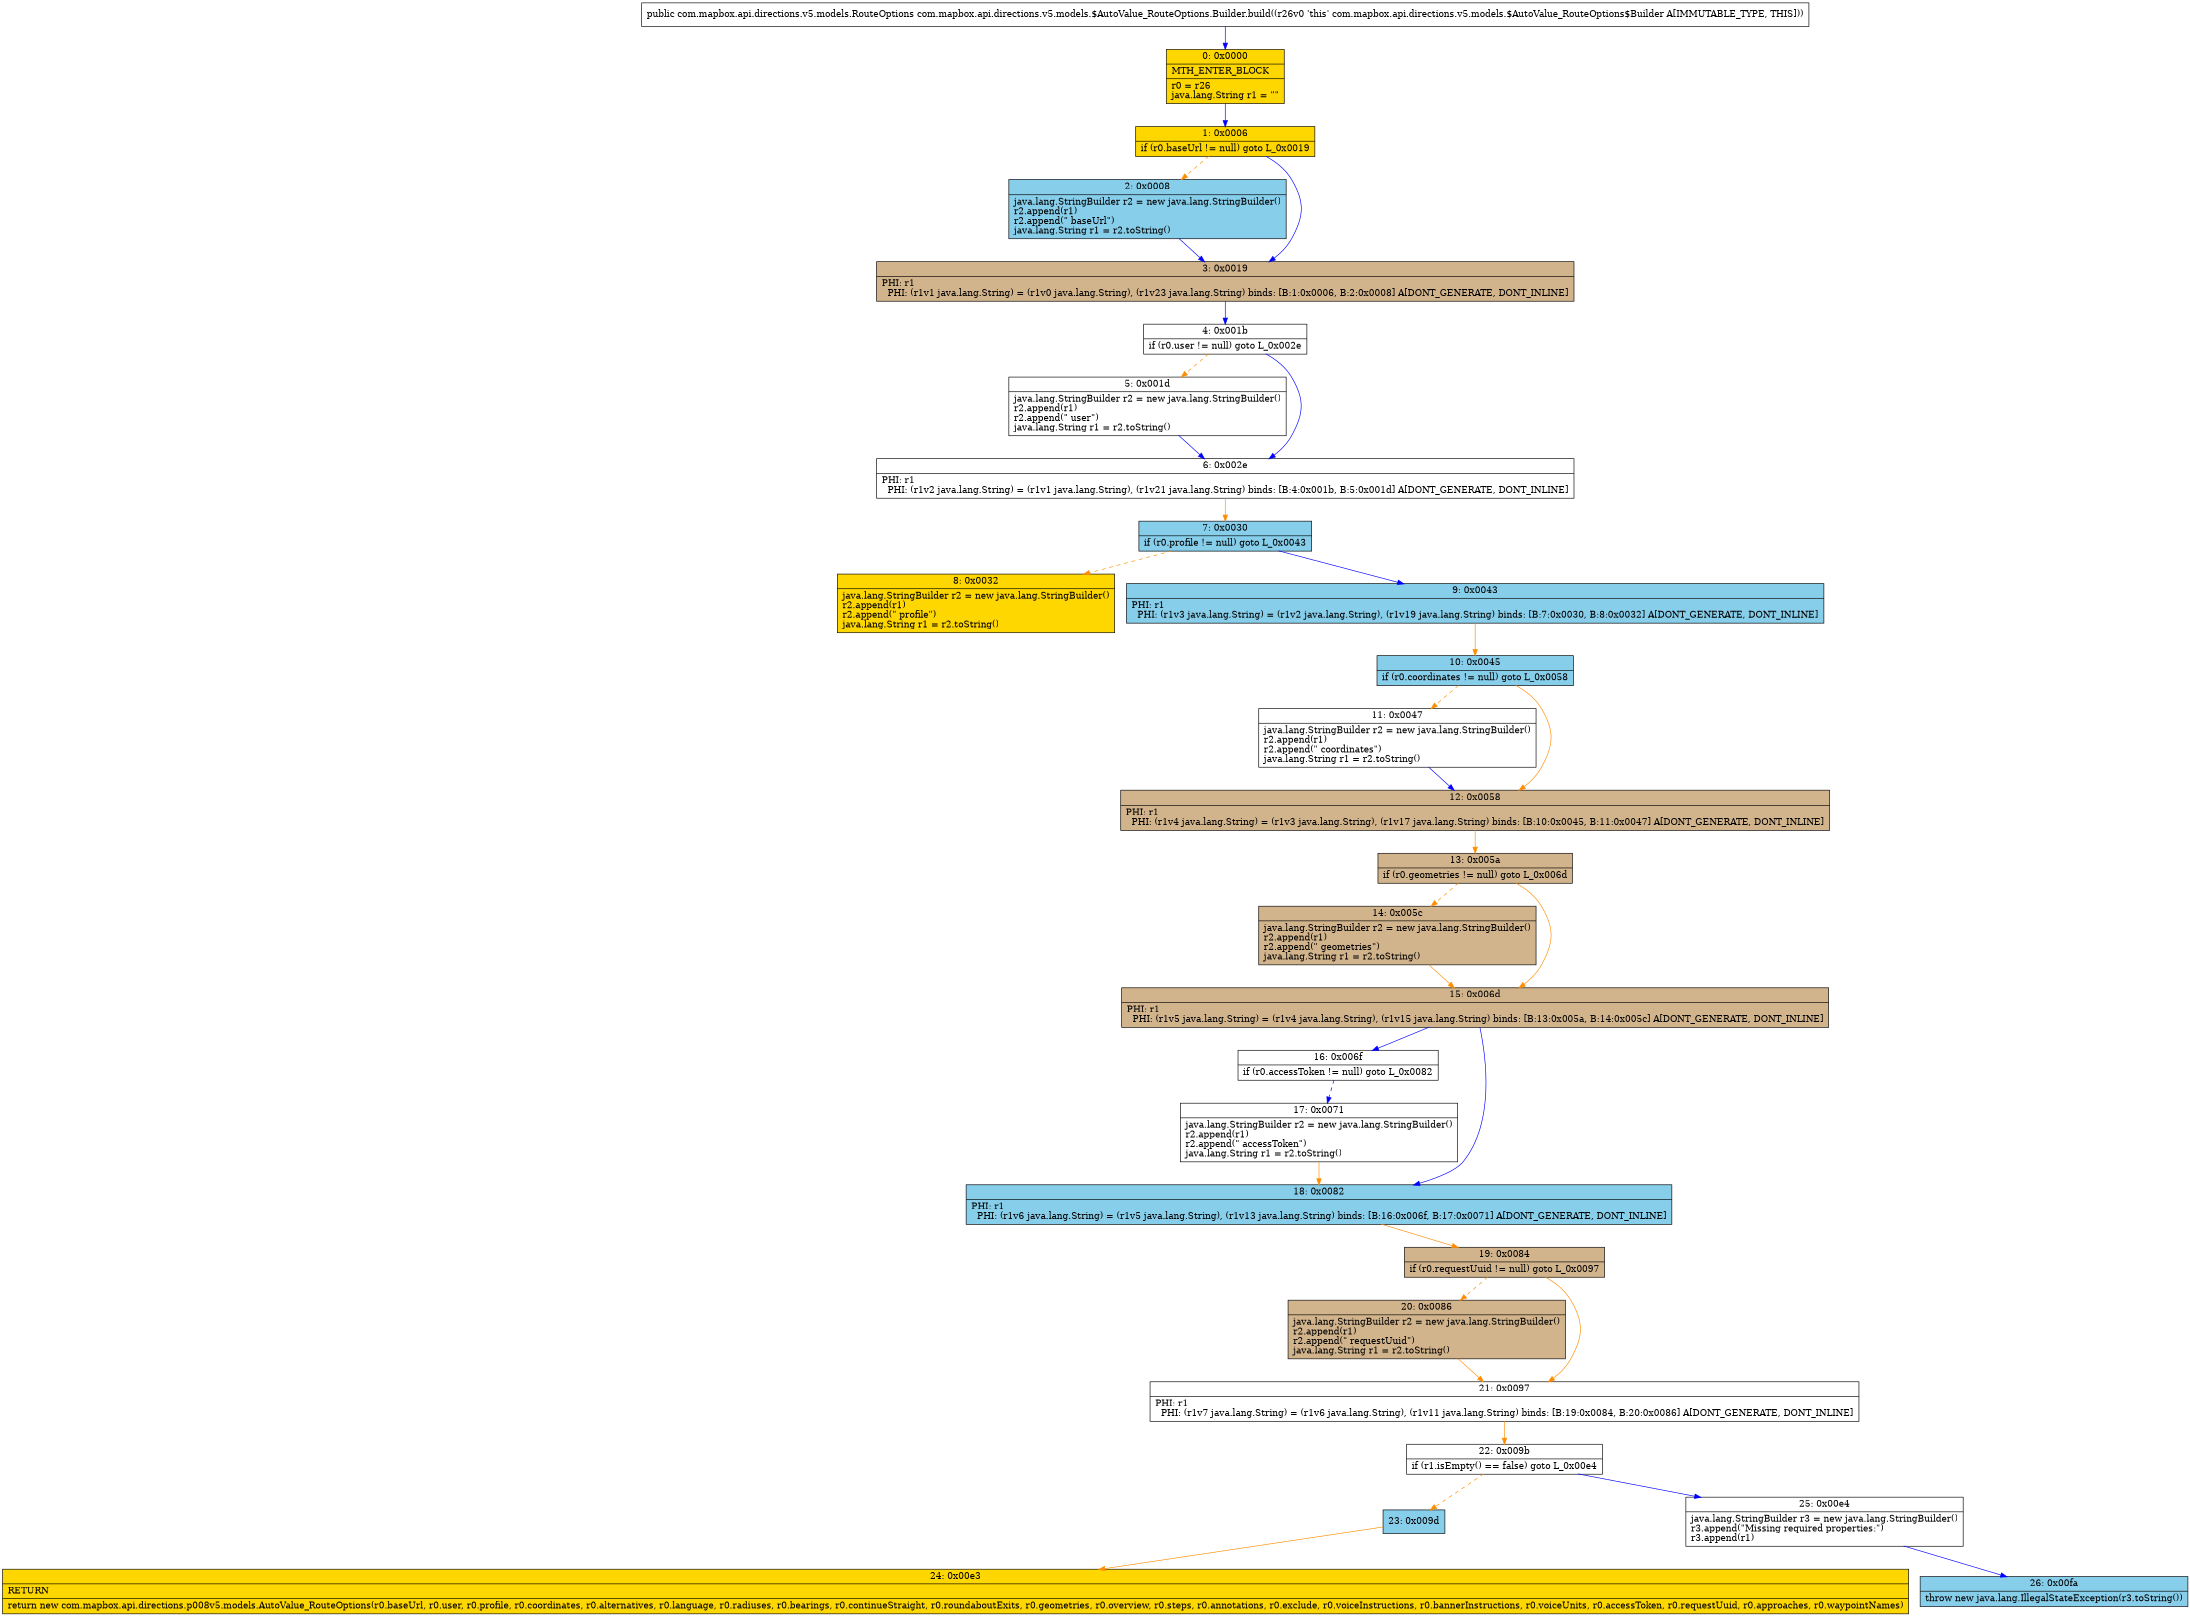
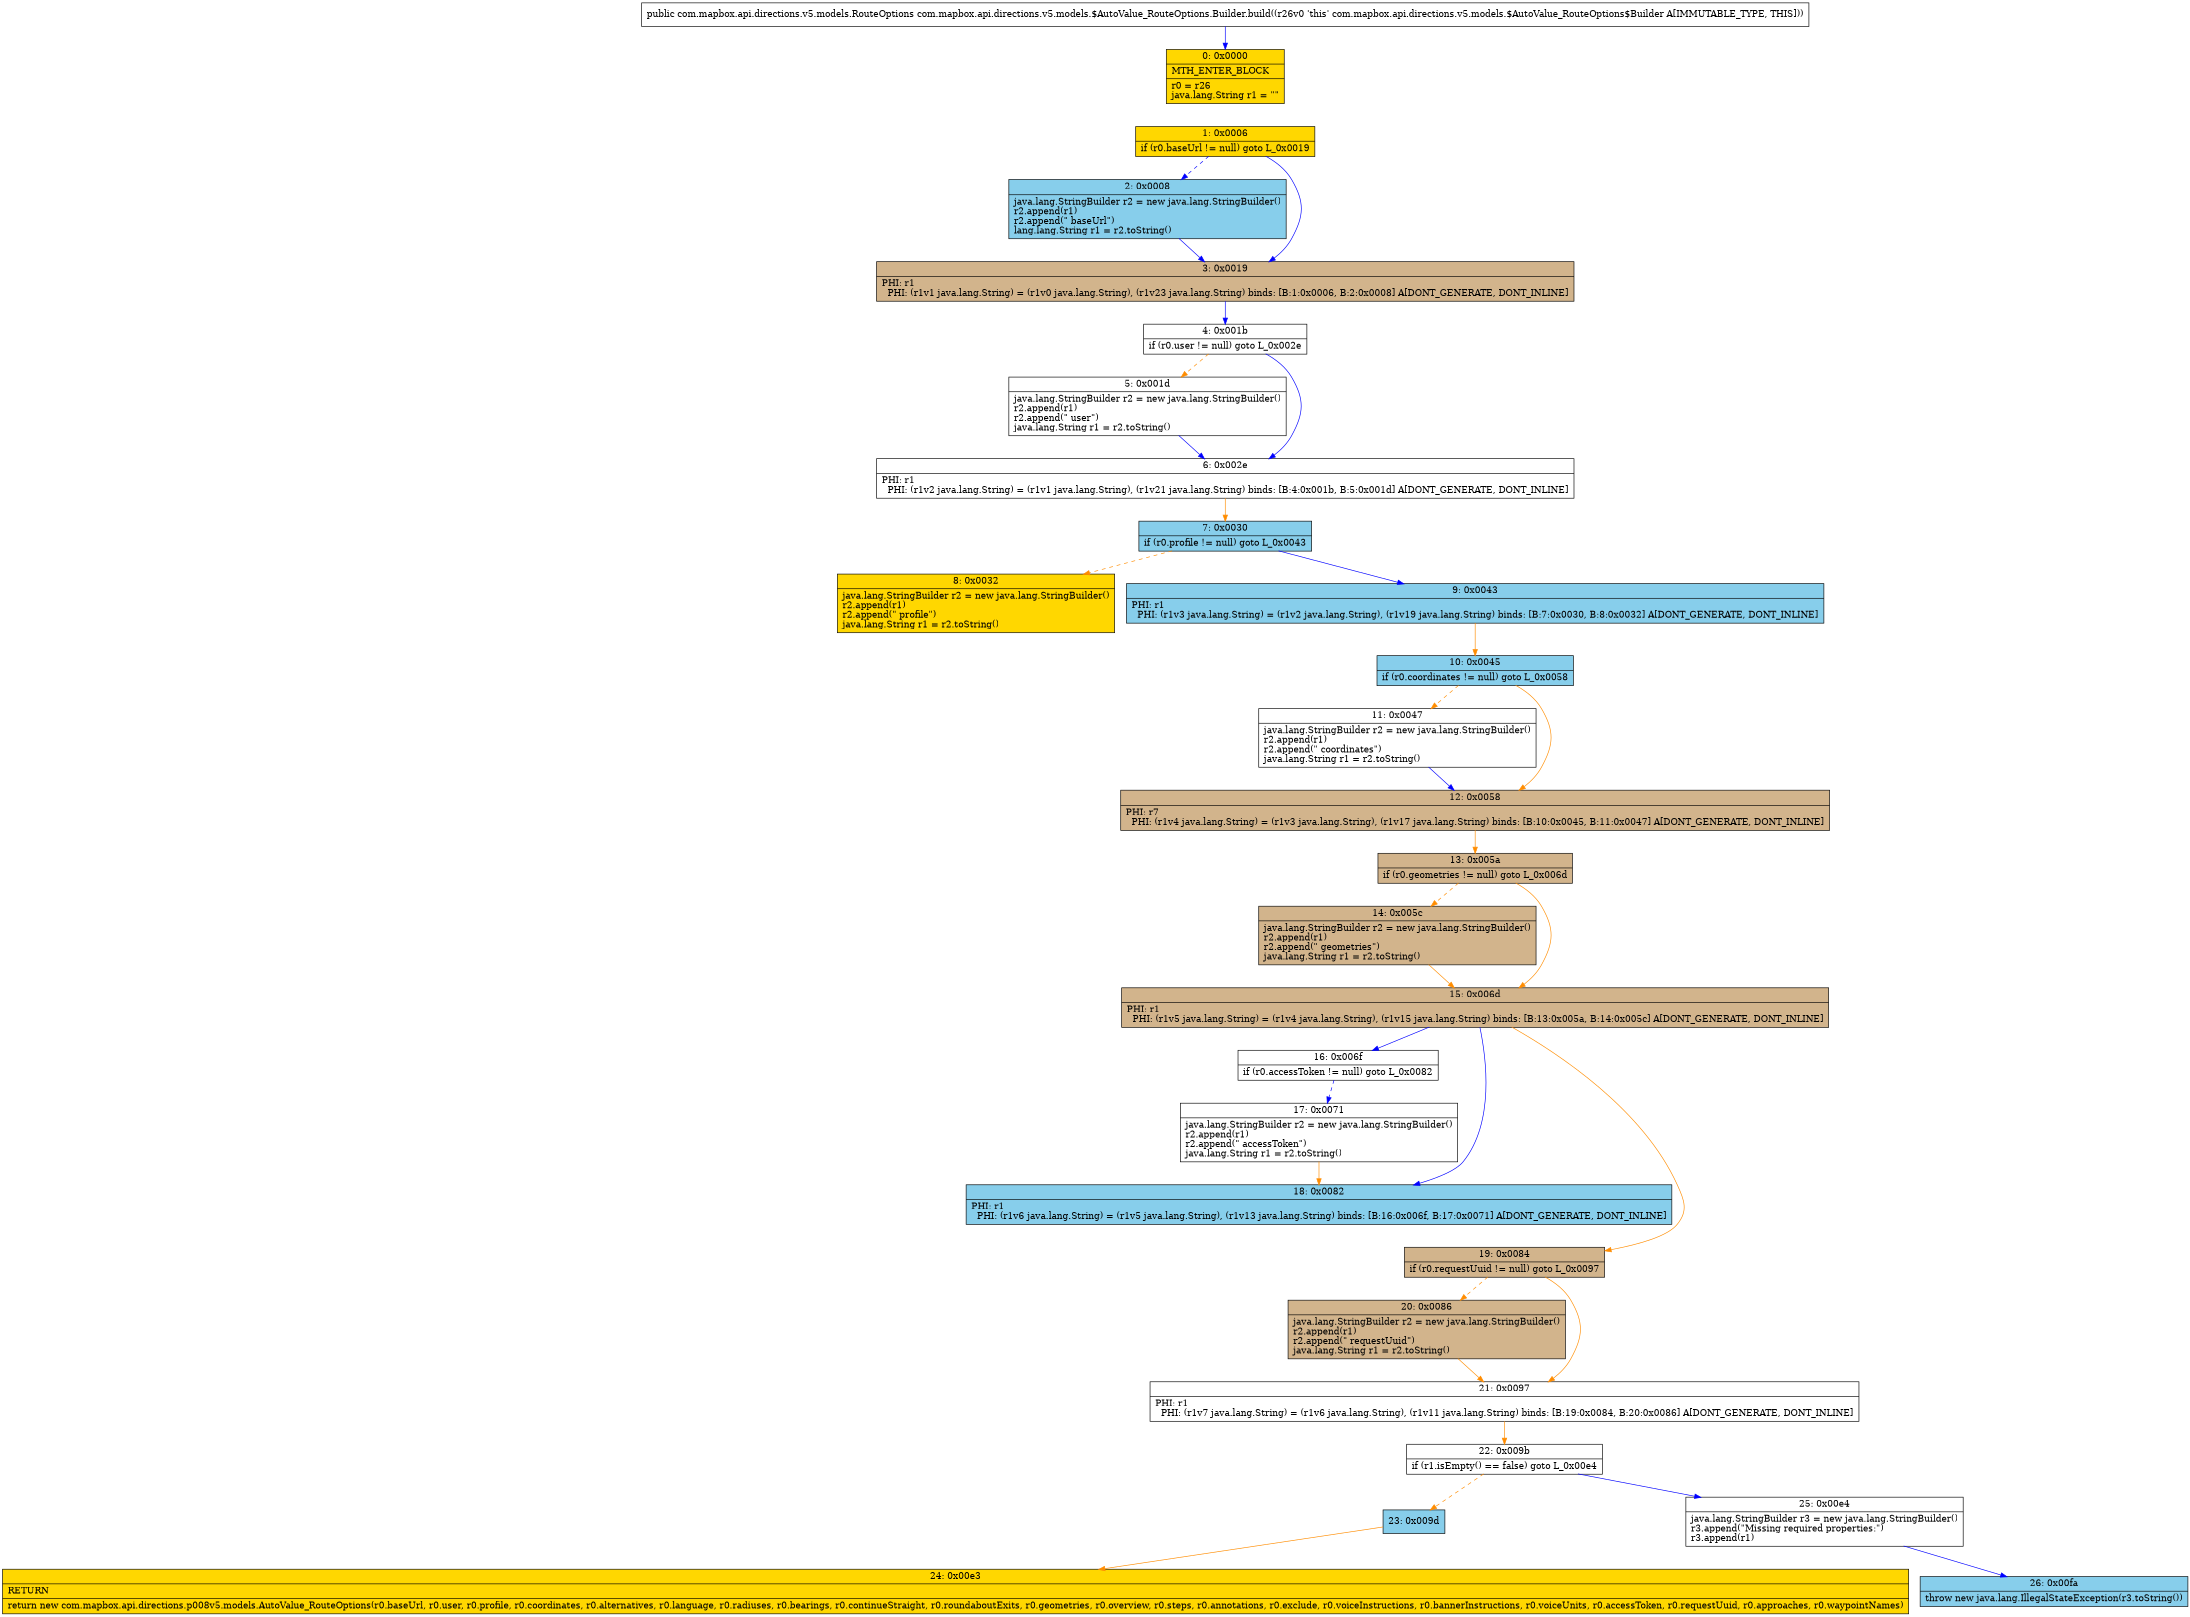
edge "0: 0x0000" -> "1: 0x0006": removed
edge "1: 0x0006" -> "2: 0x0008": color darkorange -> blue
node "2: 0x0008": text "java.lang.String r1 = r2.toString()" -> "lang.lang.String r1 = r2.toString()"
node "12: 0x0058": text "PHI: r1" -> "PHI: r7"
edge "18: 0x0082" -> "19: 0x0084": now "15: 0x006d" -> "19: 0x0084"
